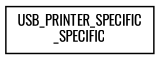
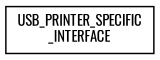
node "USB_PRINTER_SPECIFIC _SPECIFIC": label "USB_PRINTER_SPECIFIC _SPECIFIC" -> "USB_PRINTER_SPECIFIC _INTERFACE"
